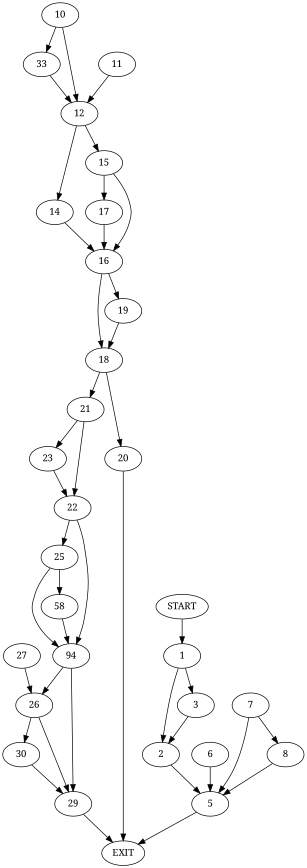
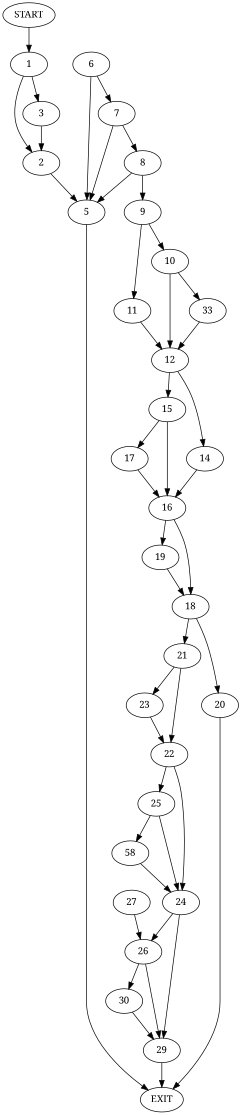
edge "6" -> "7": added
node "9": added
node "94": label "94" -> "24"
